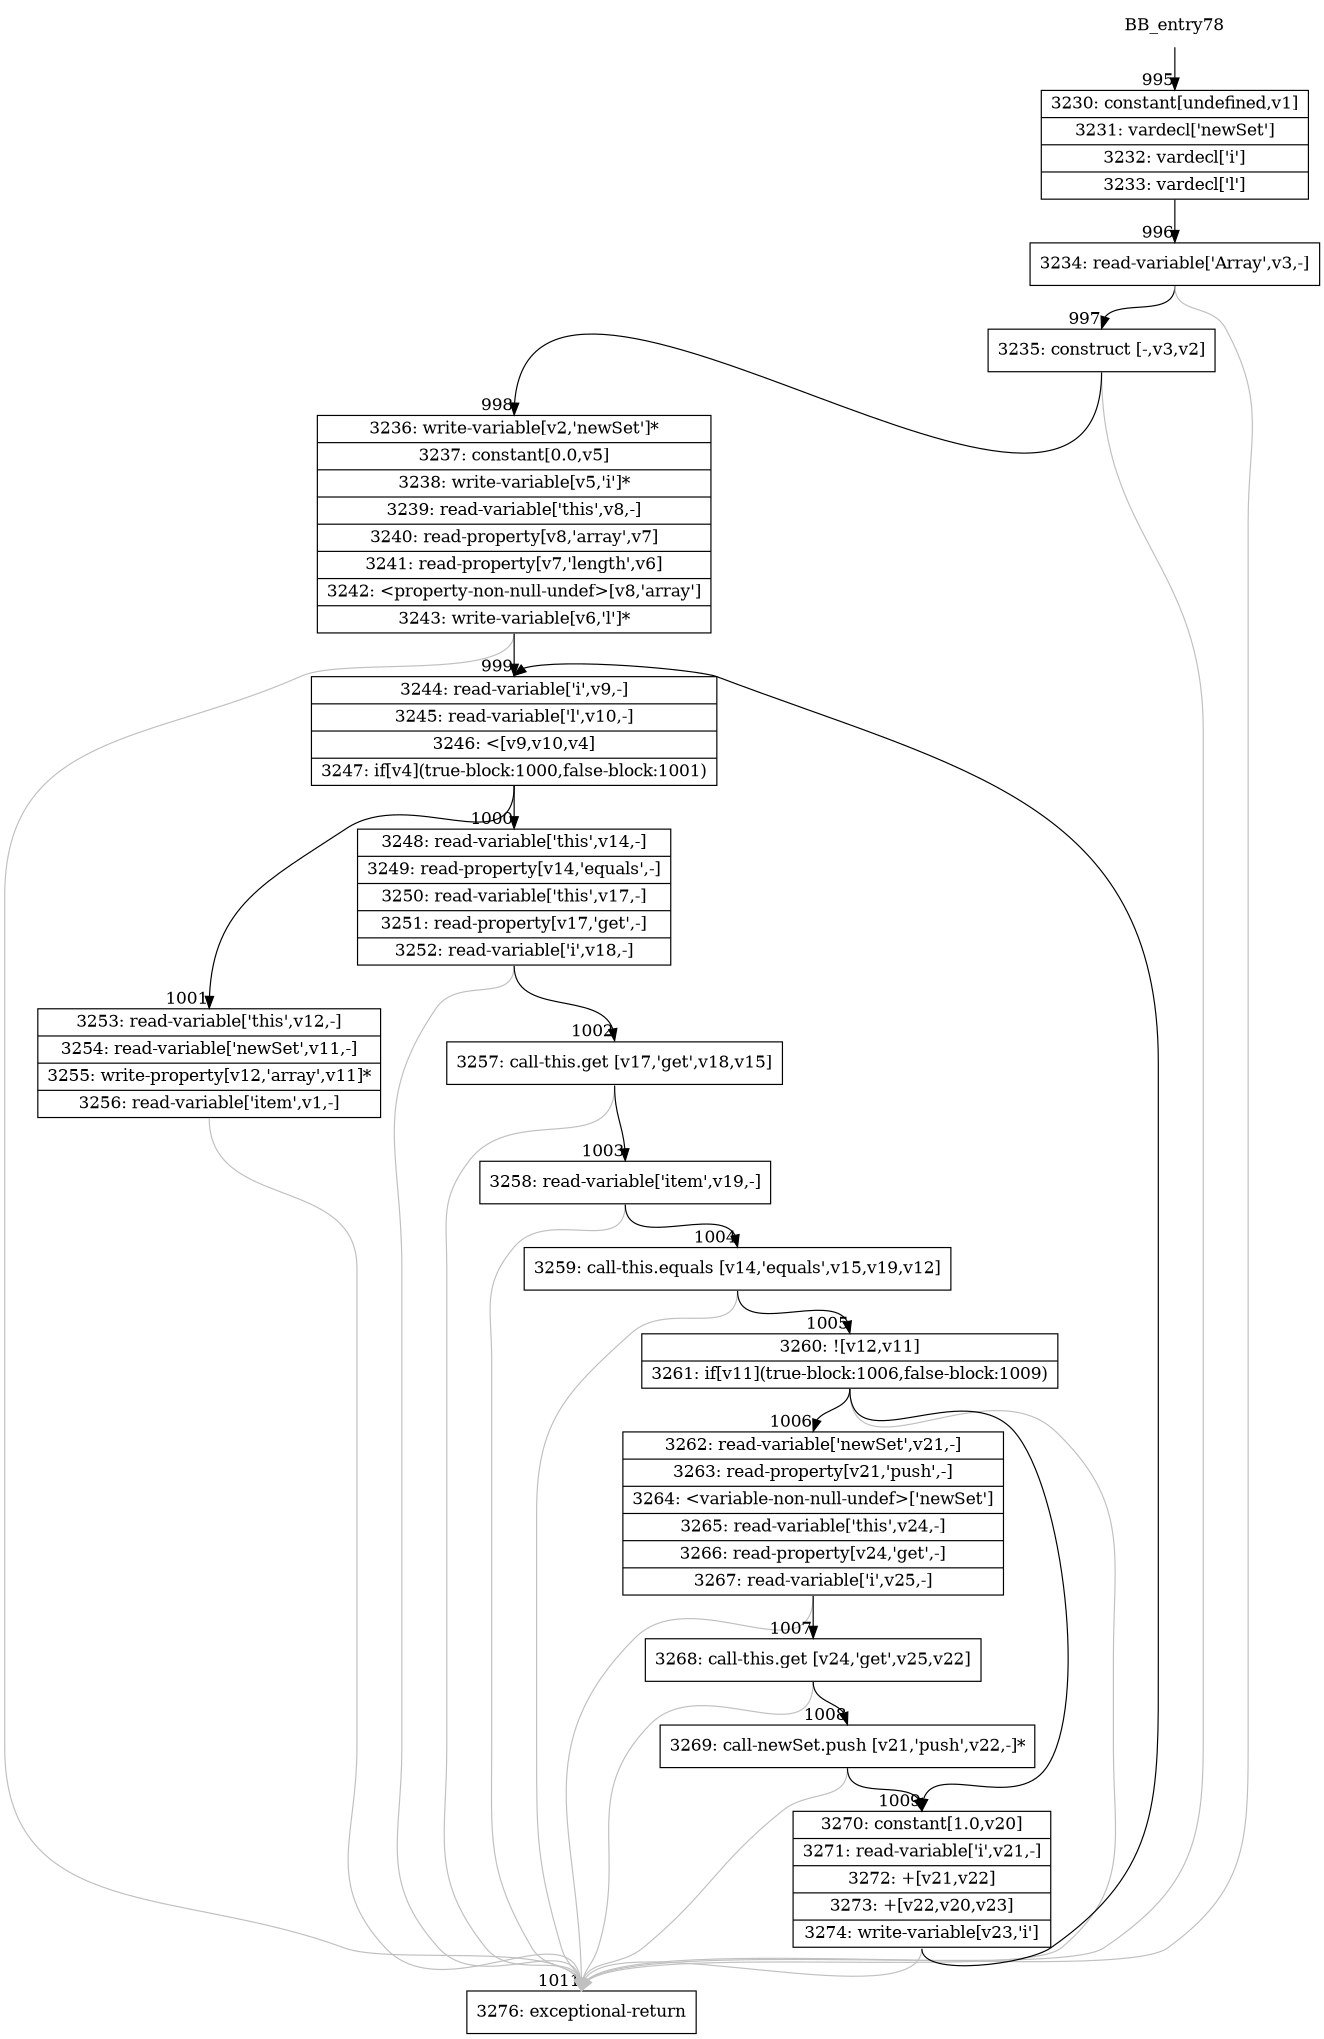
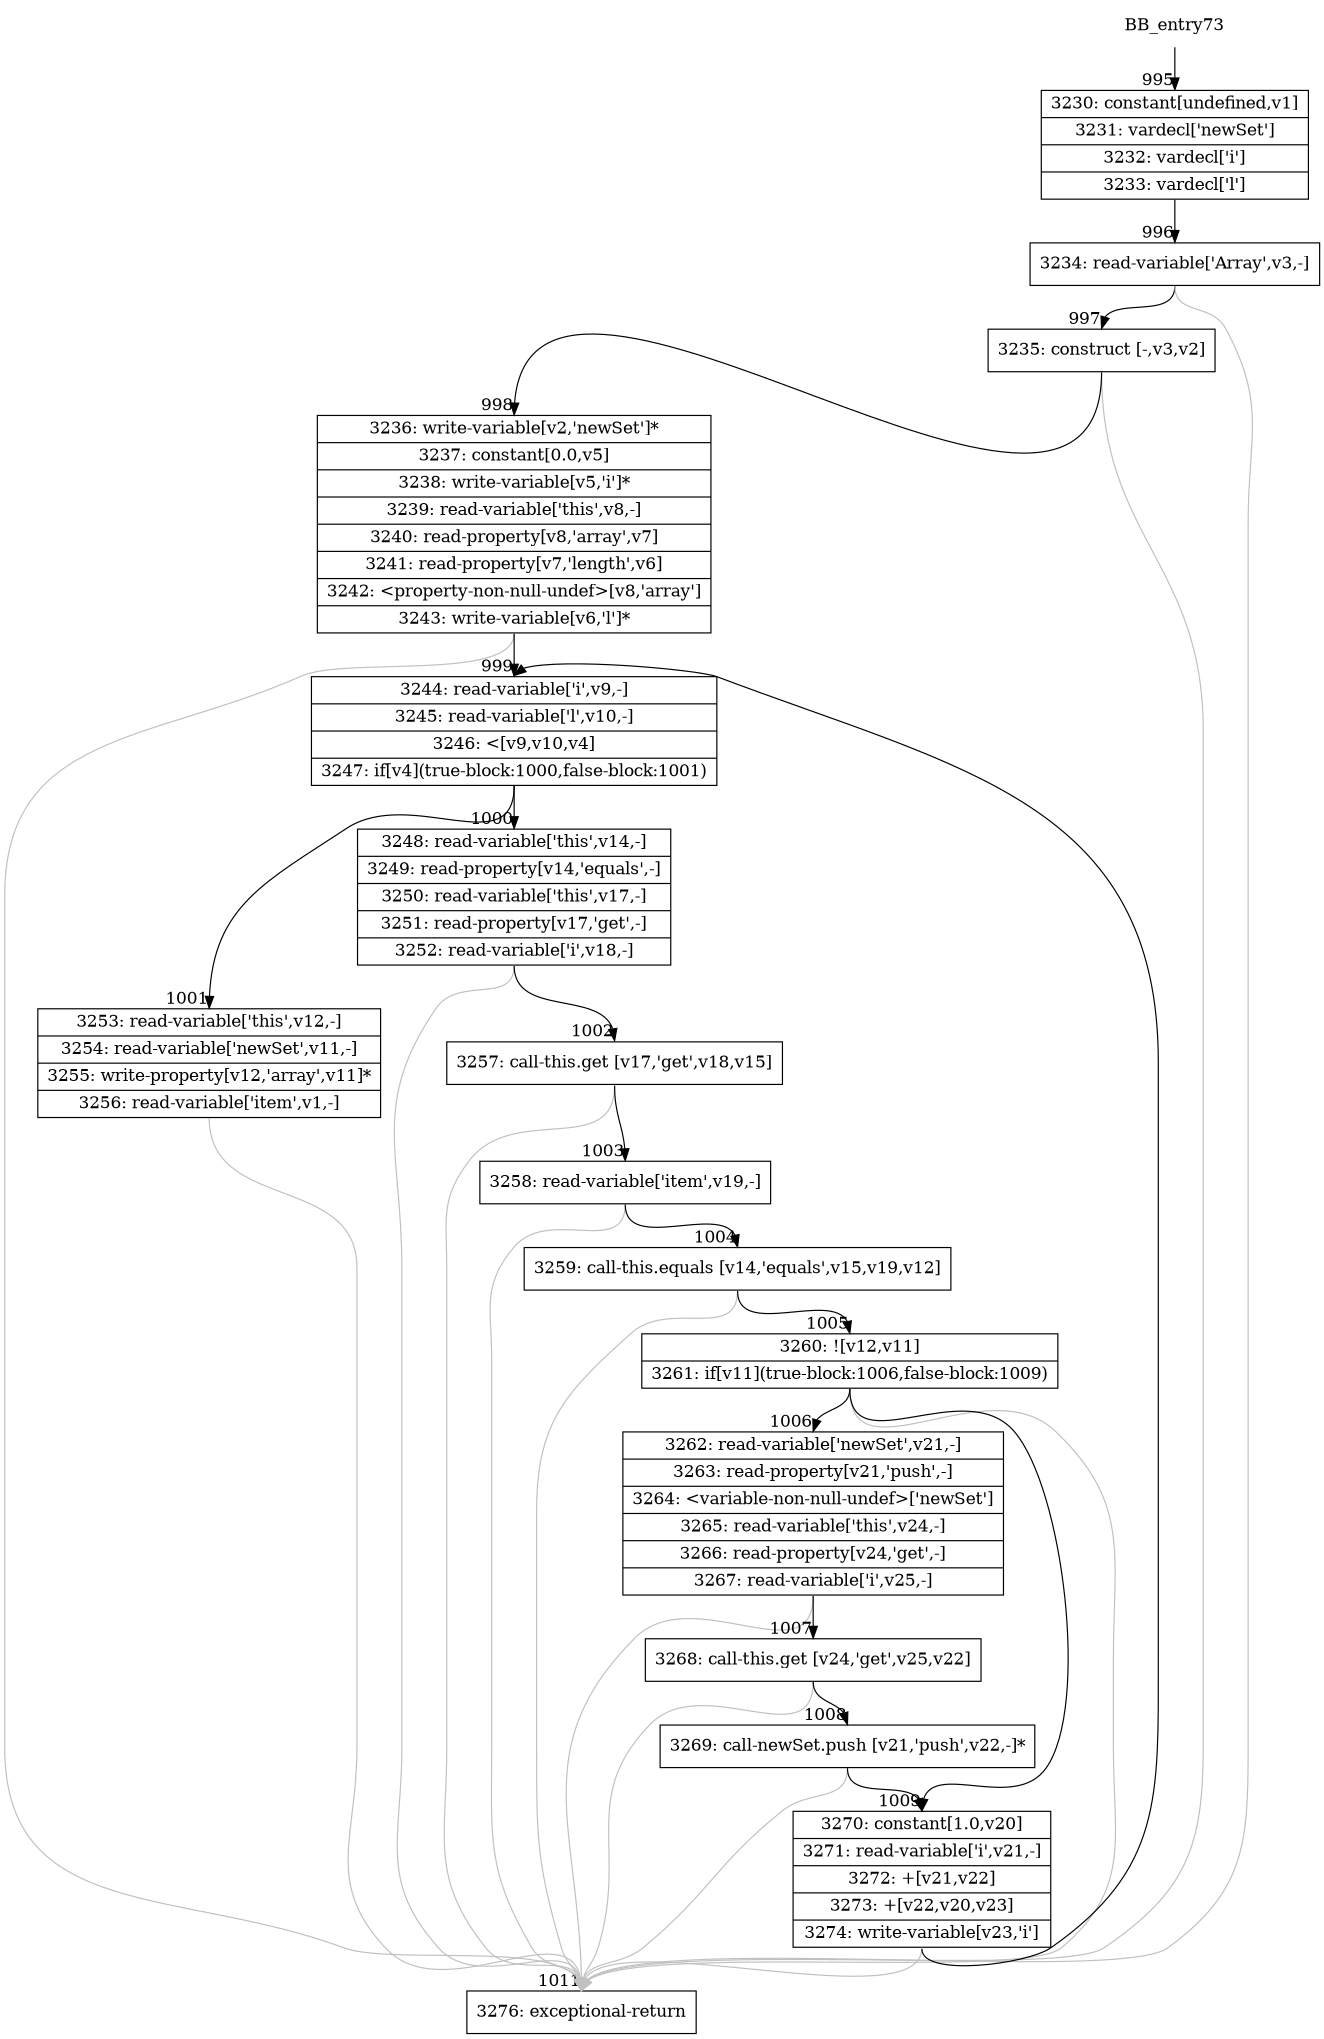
node "BB_entry78": label "BB_entry78" -> "BB_entry73"
